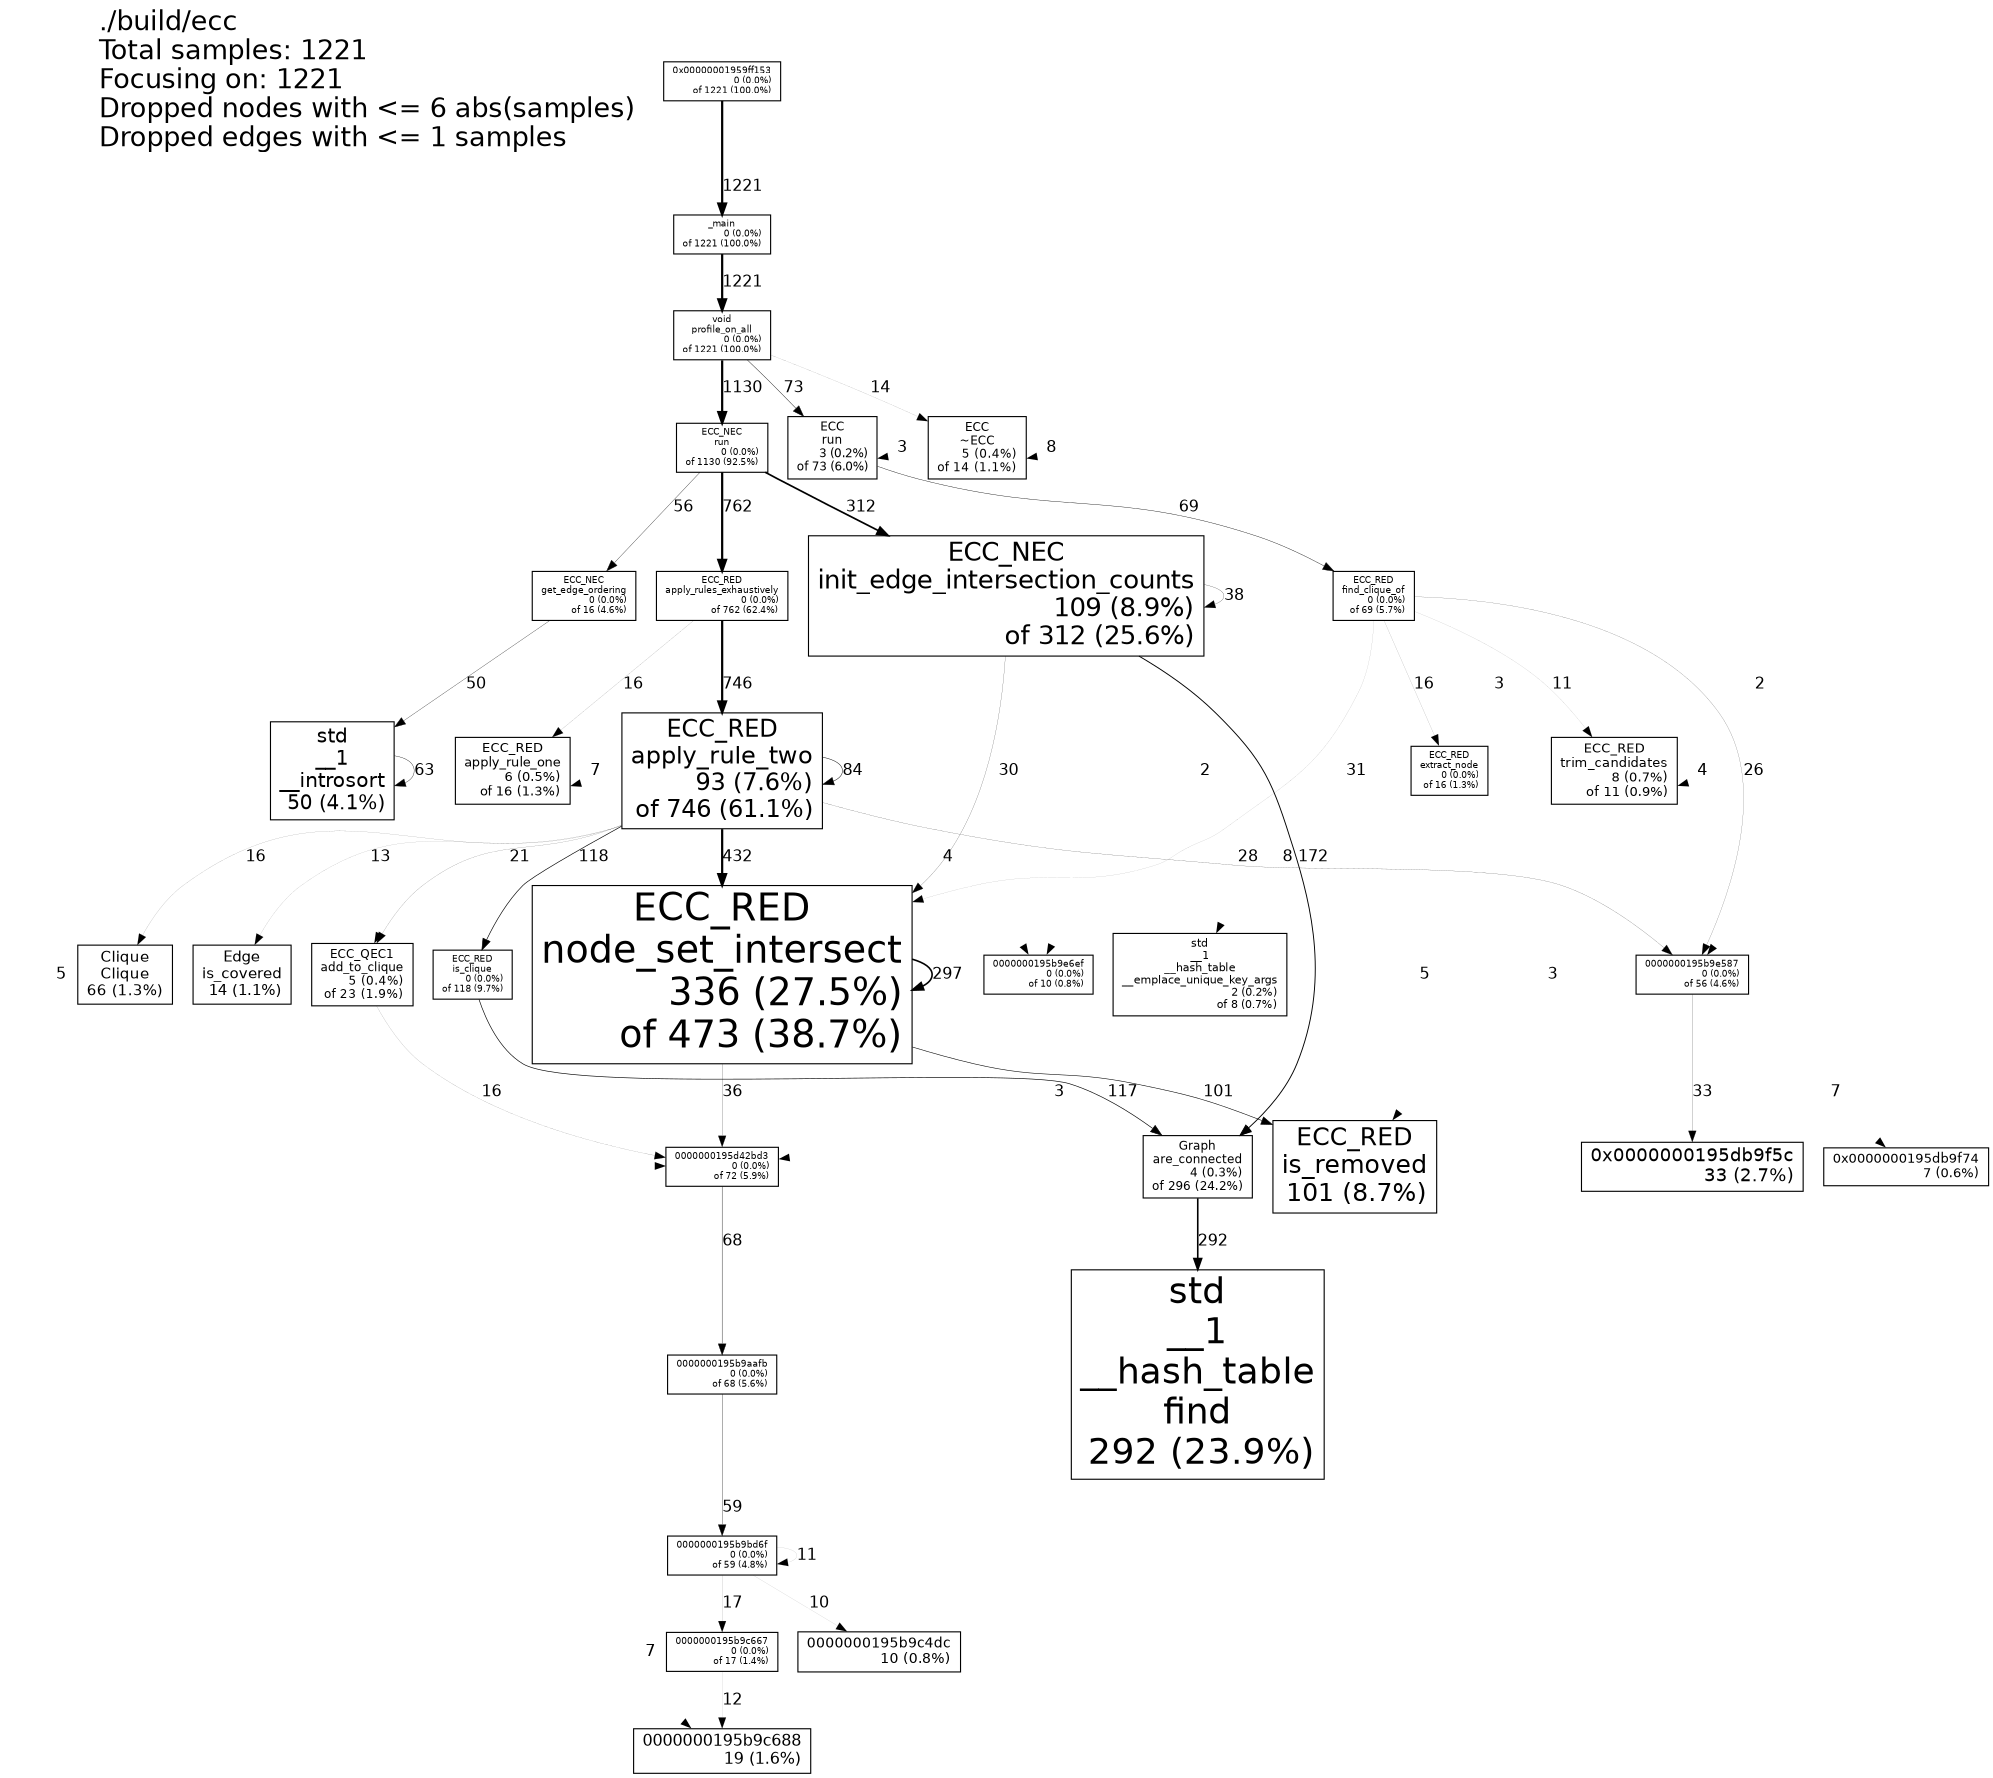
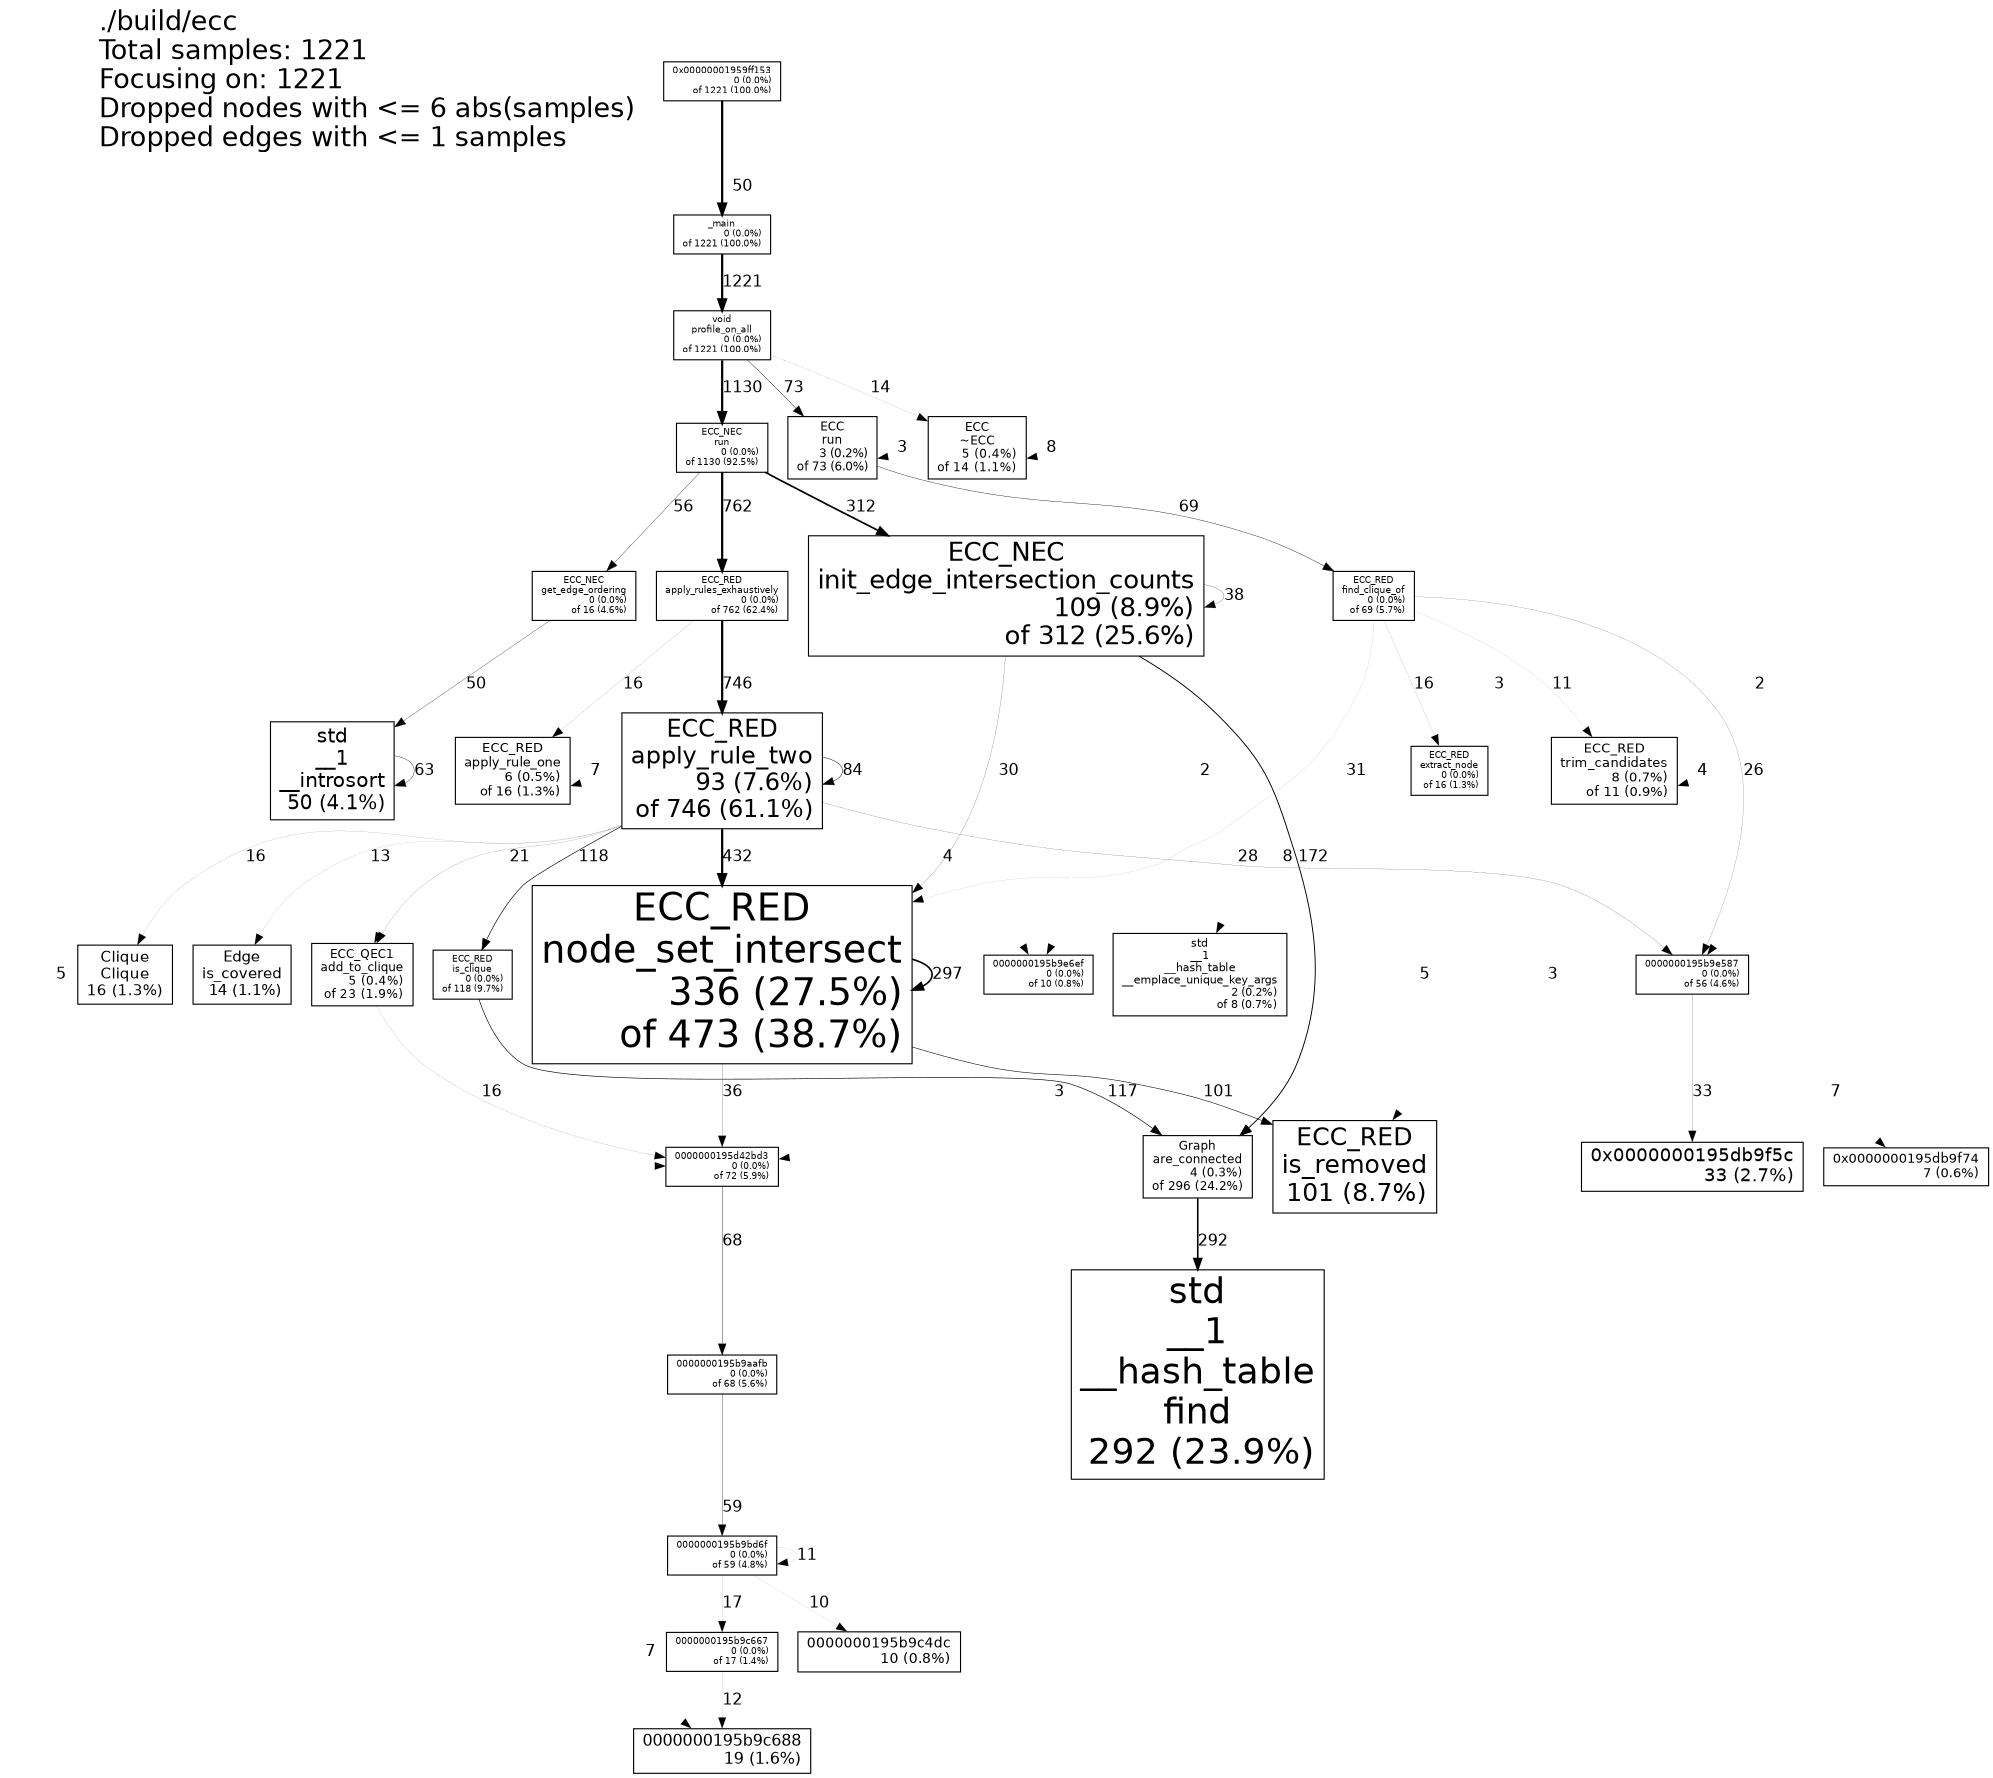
edge "0x00000001959ff153 0 (0.0%) of 1221 (100.0%)" -> "_main 0 (0.0%) of 1221 (100.0%)": label "1221" -> "50"
node "Clique Clique 66 (1.3%)": label "Clique Clique 66 (1.3%)" -> "Clique Clique 16 (1.3%)"
